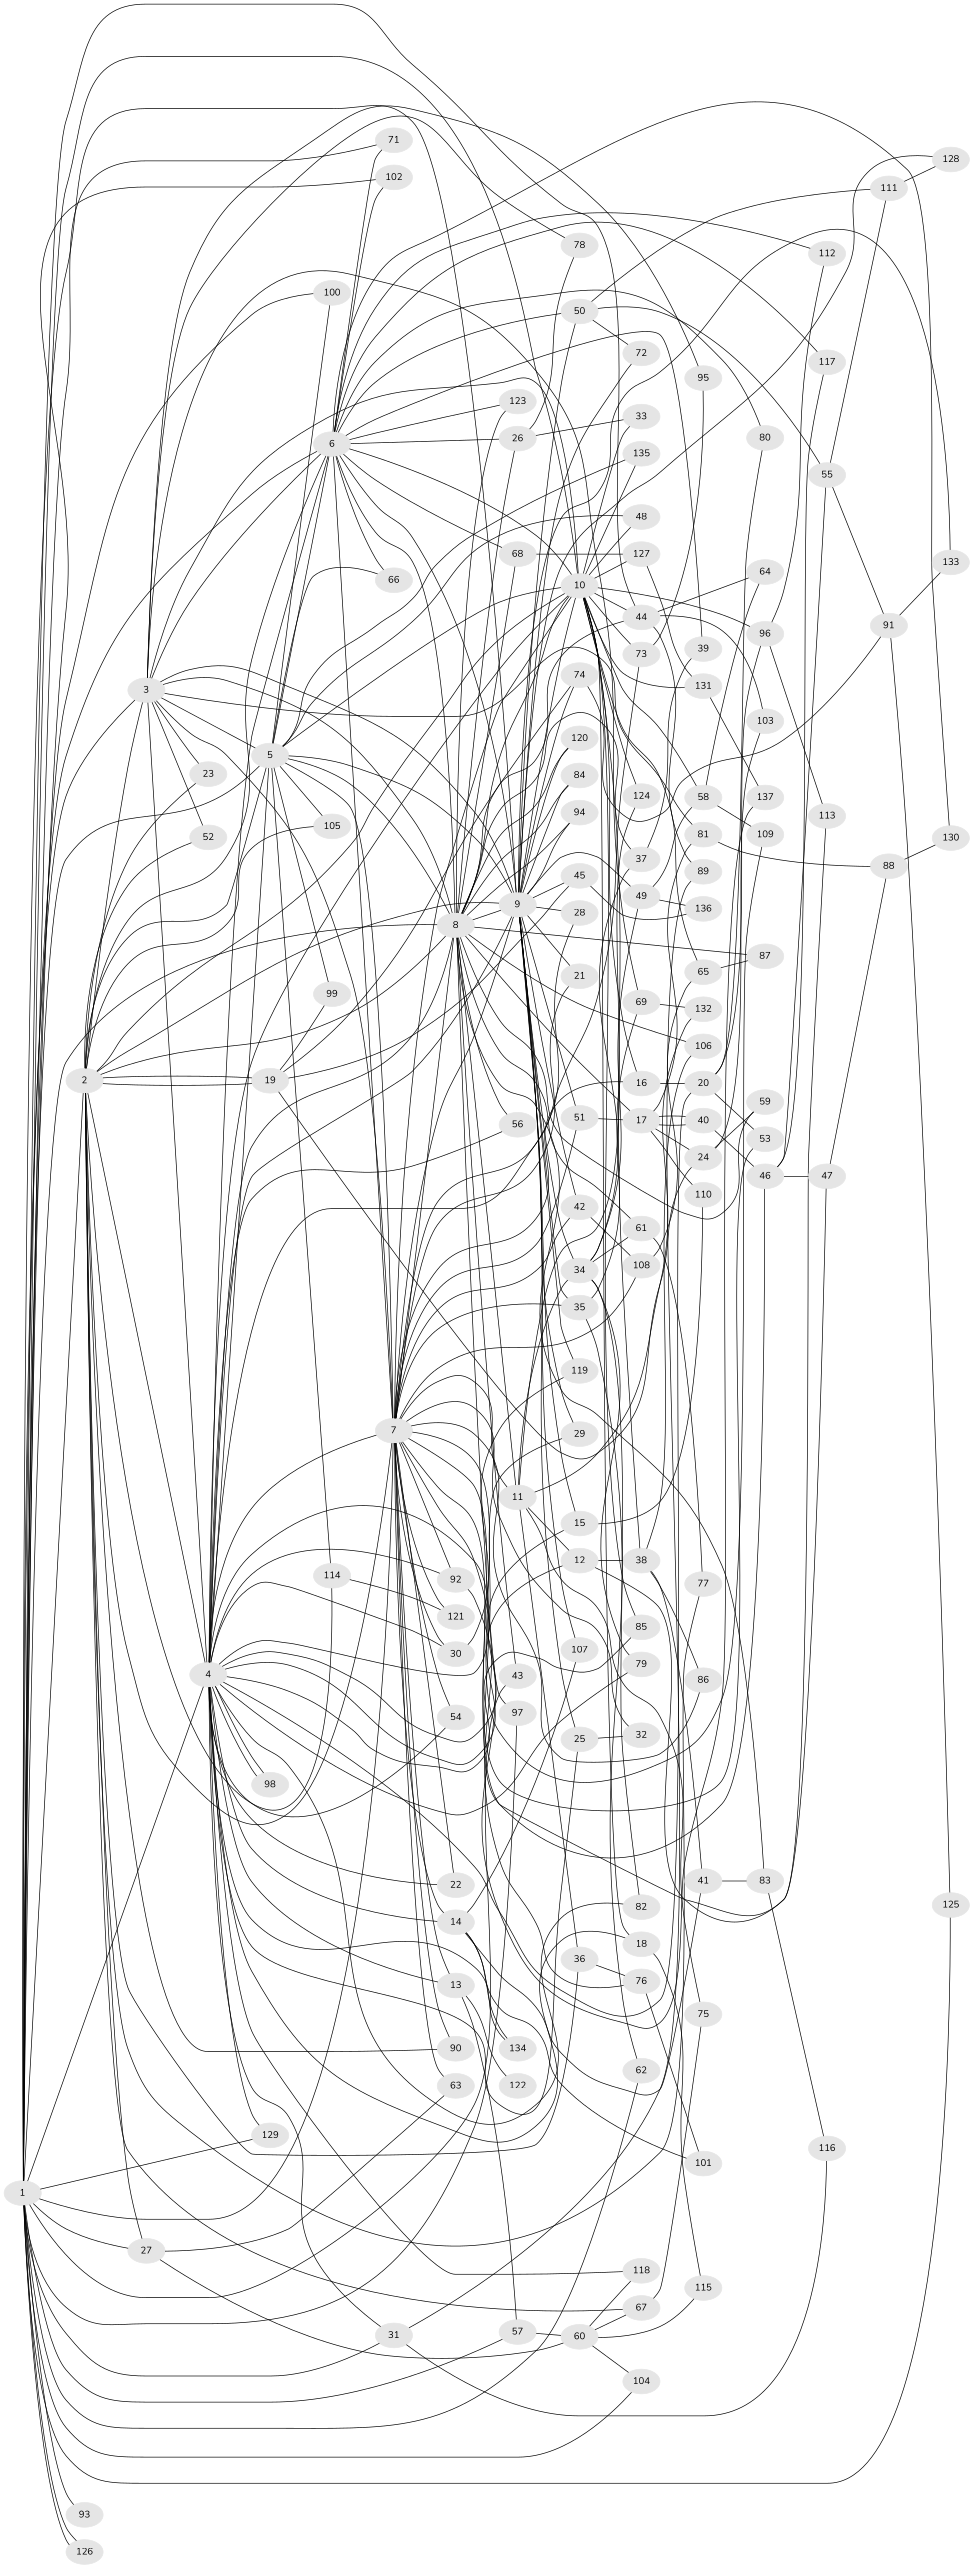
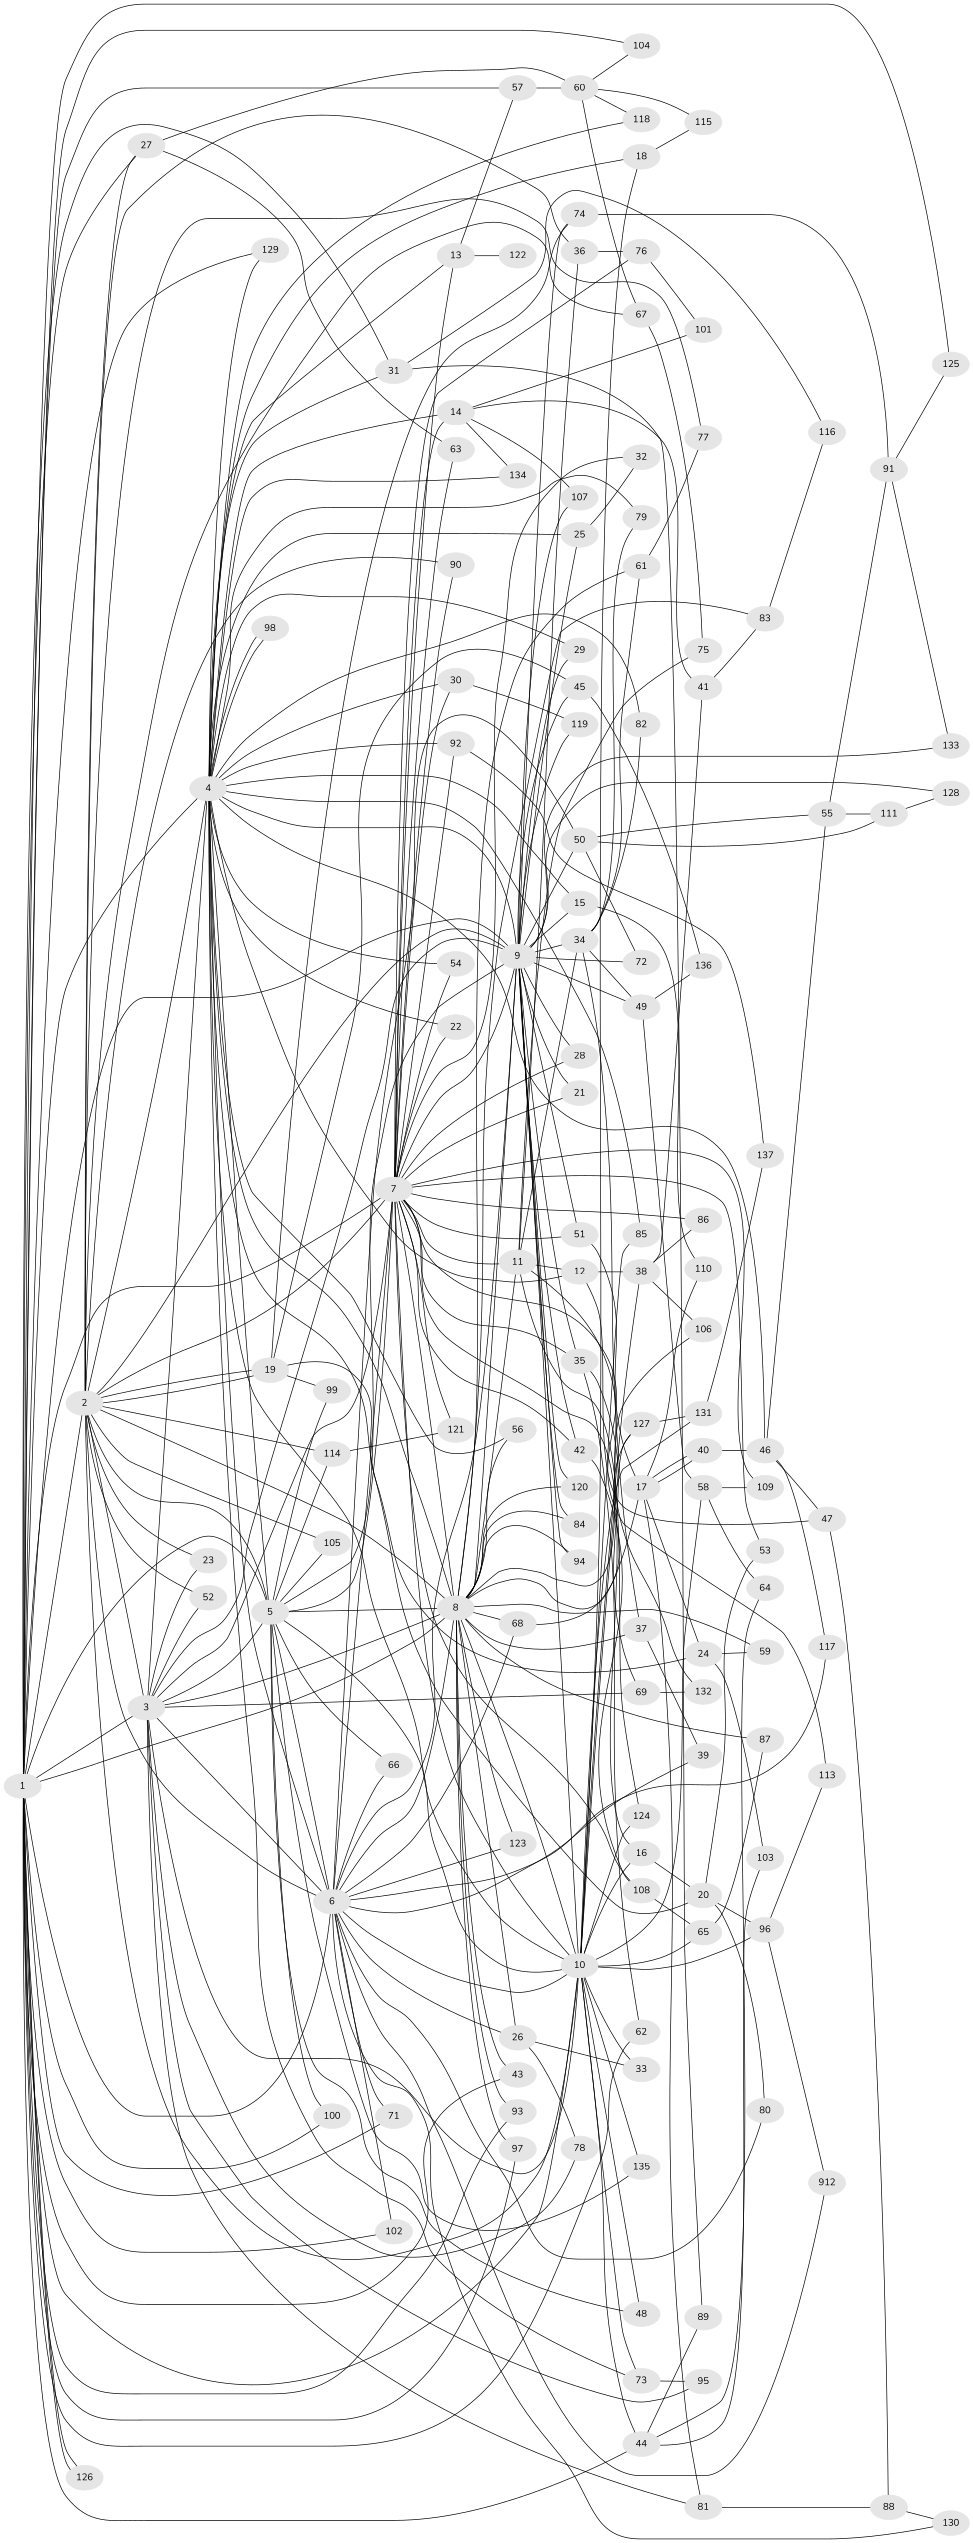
node "112": label "112" -> "912"
edge "44" -- "8": now "93" -- "8"
edge "7" -- "4": removed
